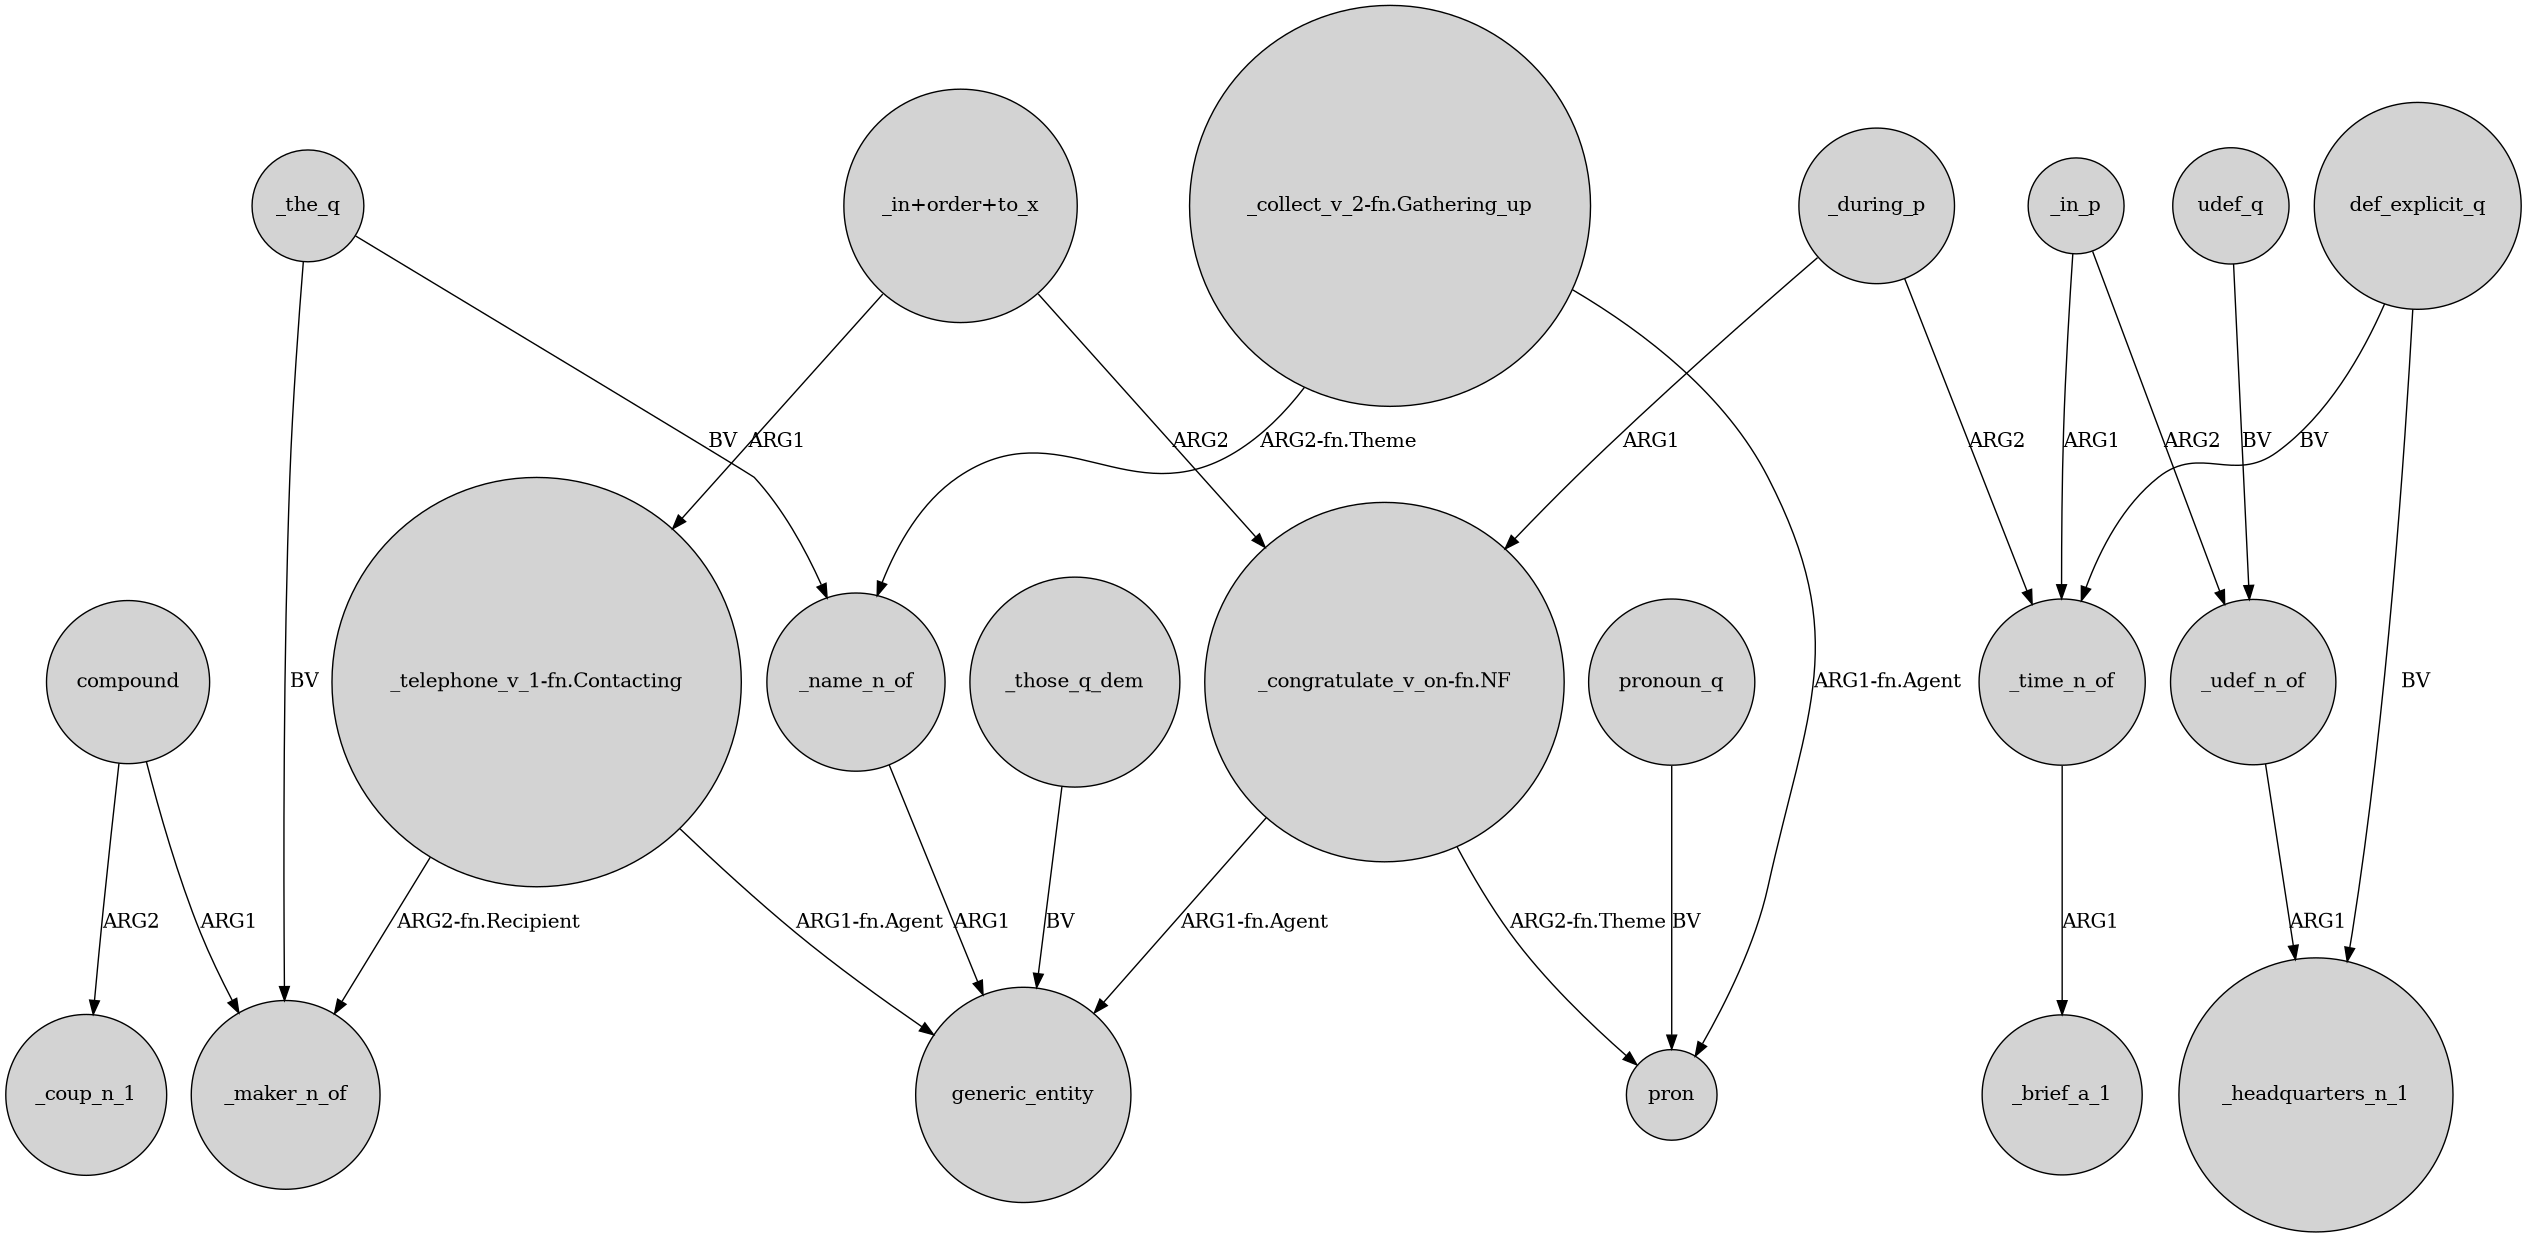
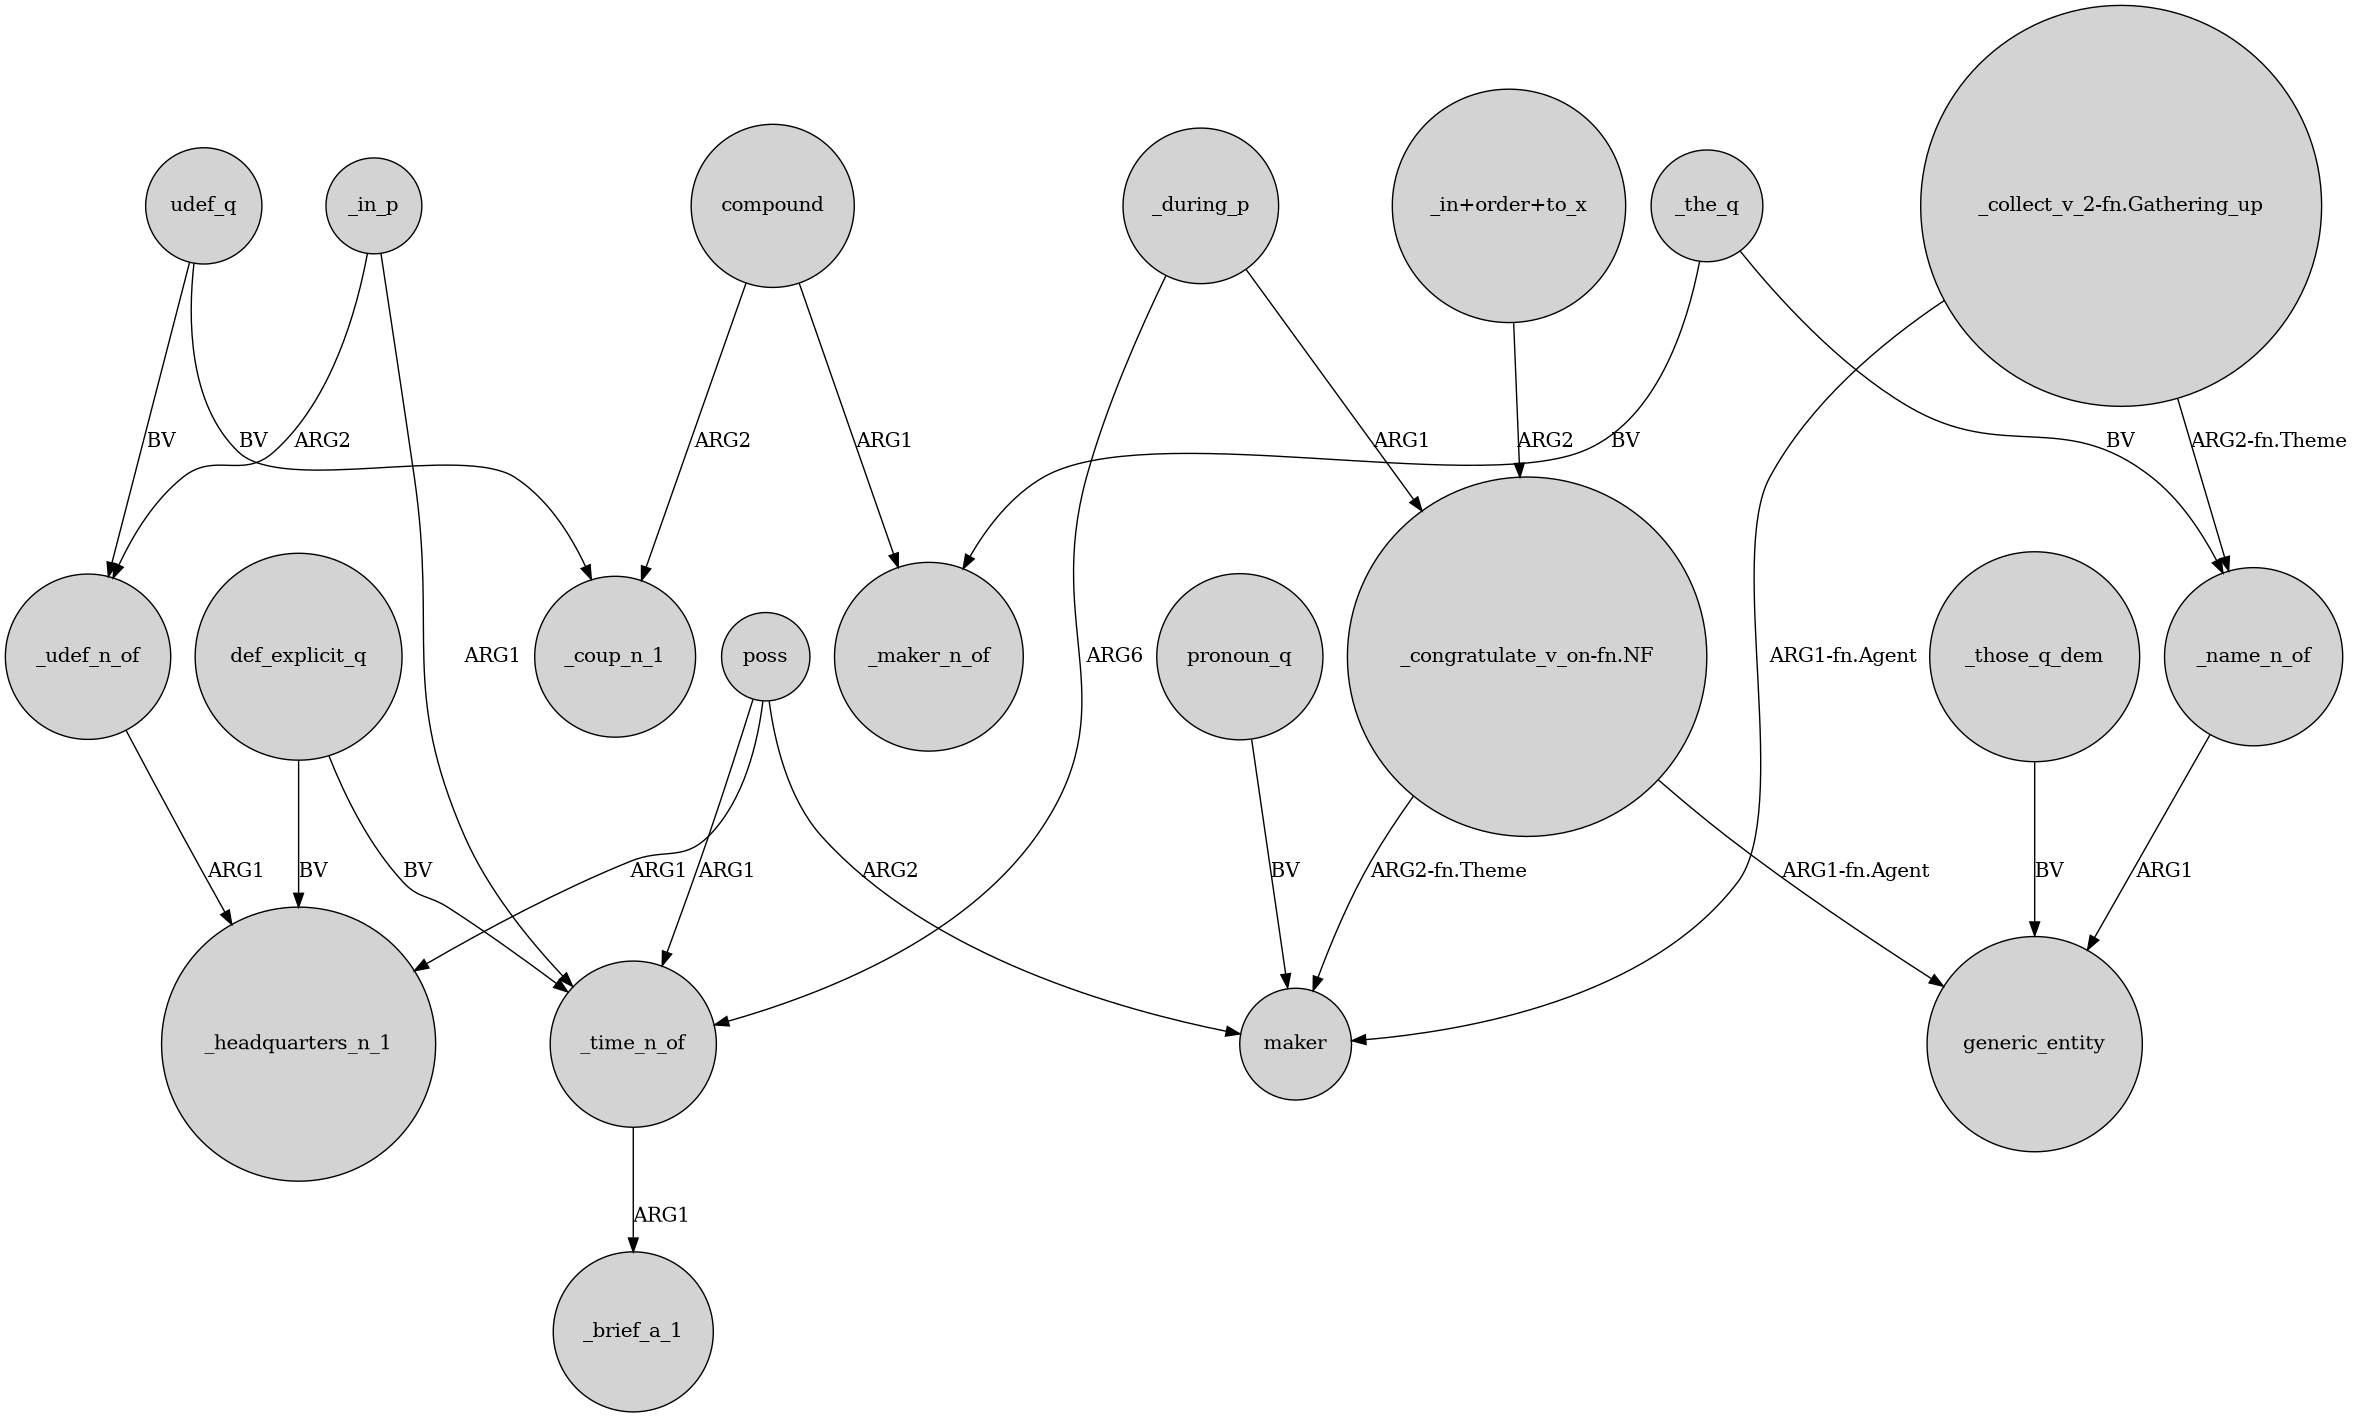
edge "_during_p" -> "_time_n_of": label "ARG2" -> "ARG6"
edge "udef_q" -> "_coup_n_1": added, label "BV"
node "poss": added
node "_telephone_v_1-fn.Contacting": removed
node "pron": label "pron" -> "maker"
